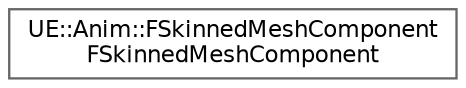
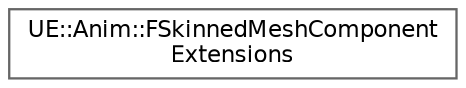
node "UE::Anim::FSkinnedMeshComponent FSkinnedMeshComponent": label "UE::Anim::FSkinnedMeshComponent FSkinnedMeshComponent" -> "UE::Anim::FSkinnedMeshComponent Extensions"
